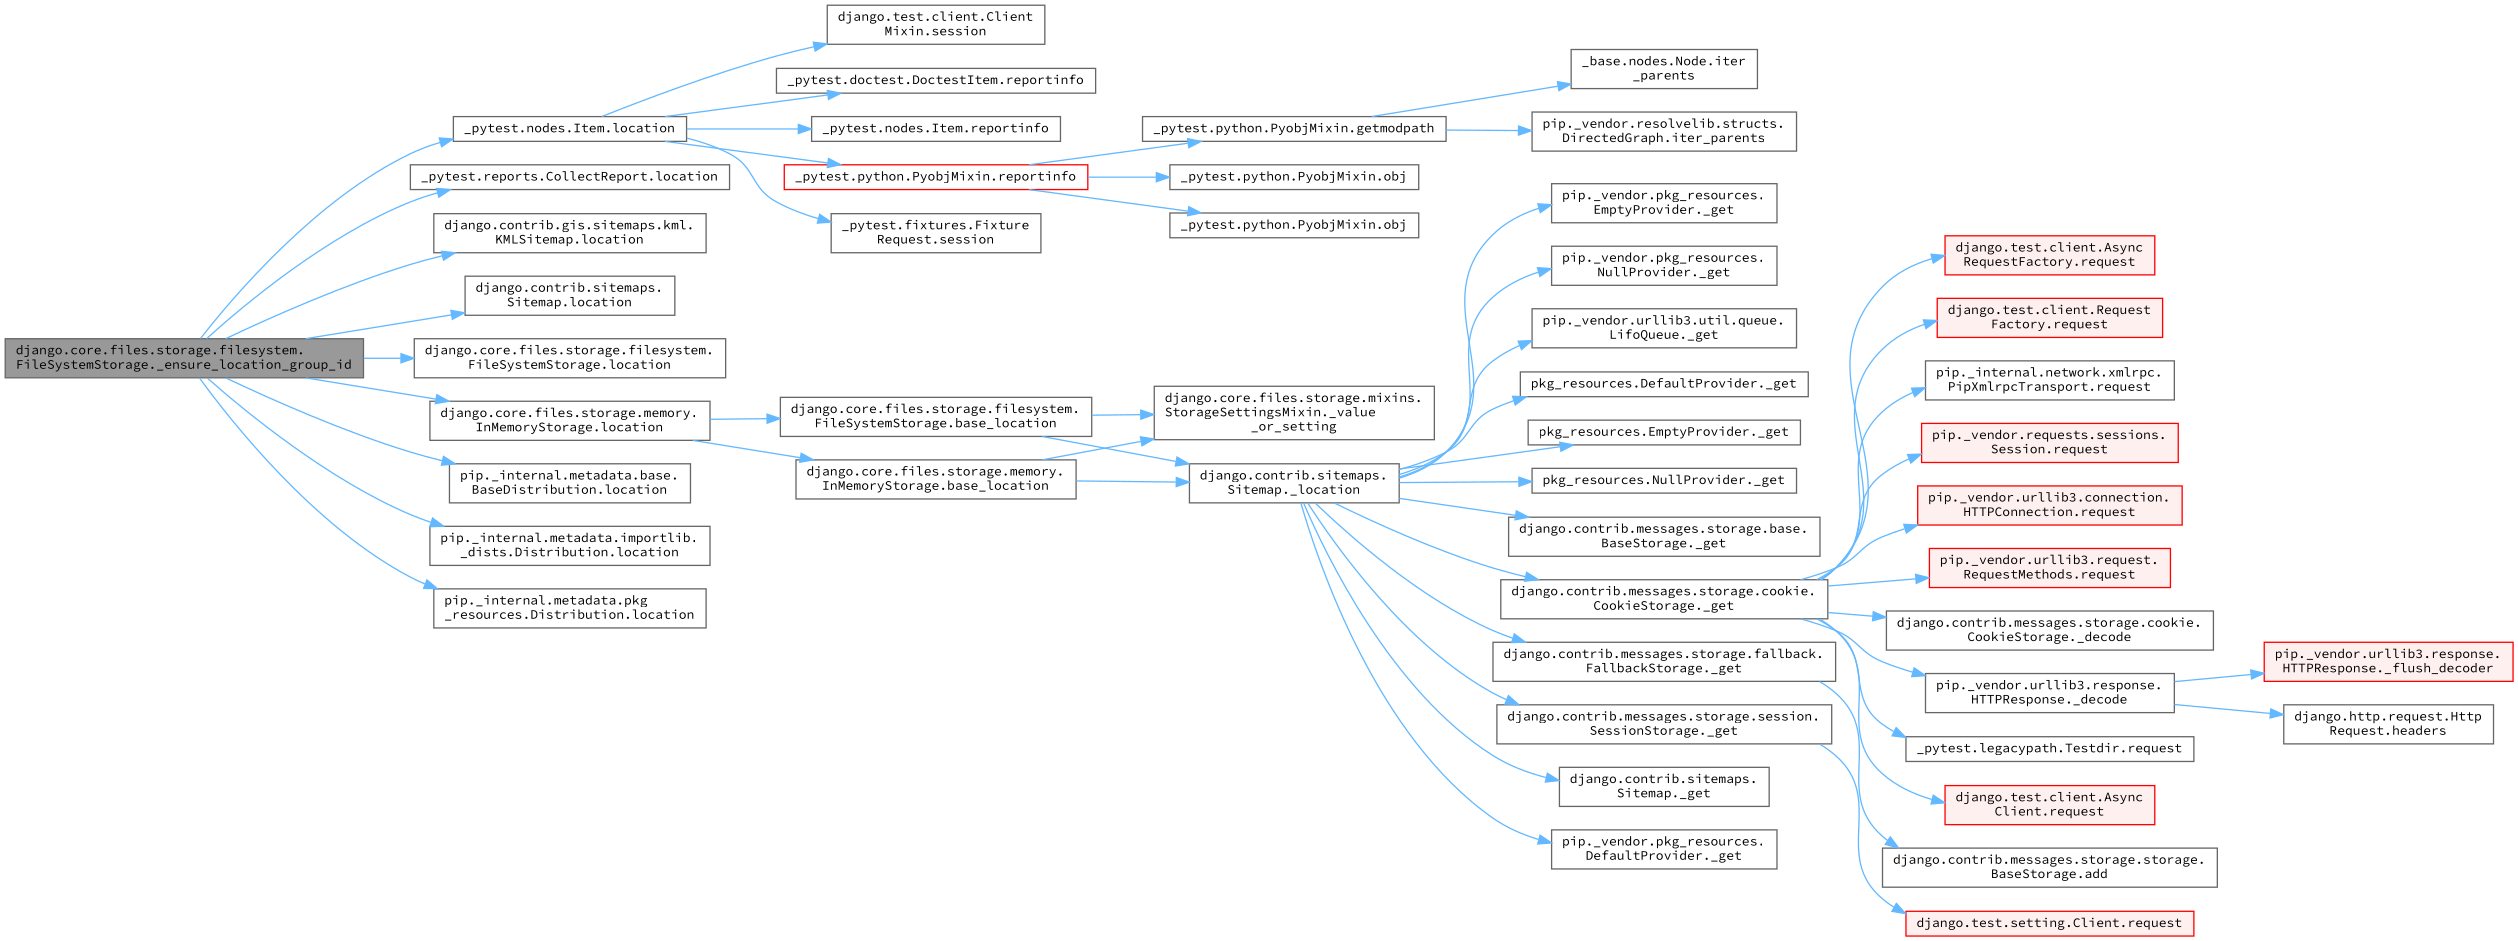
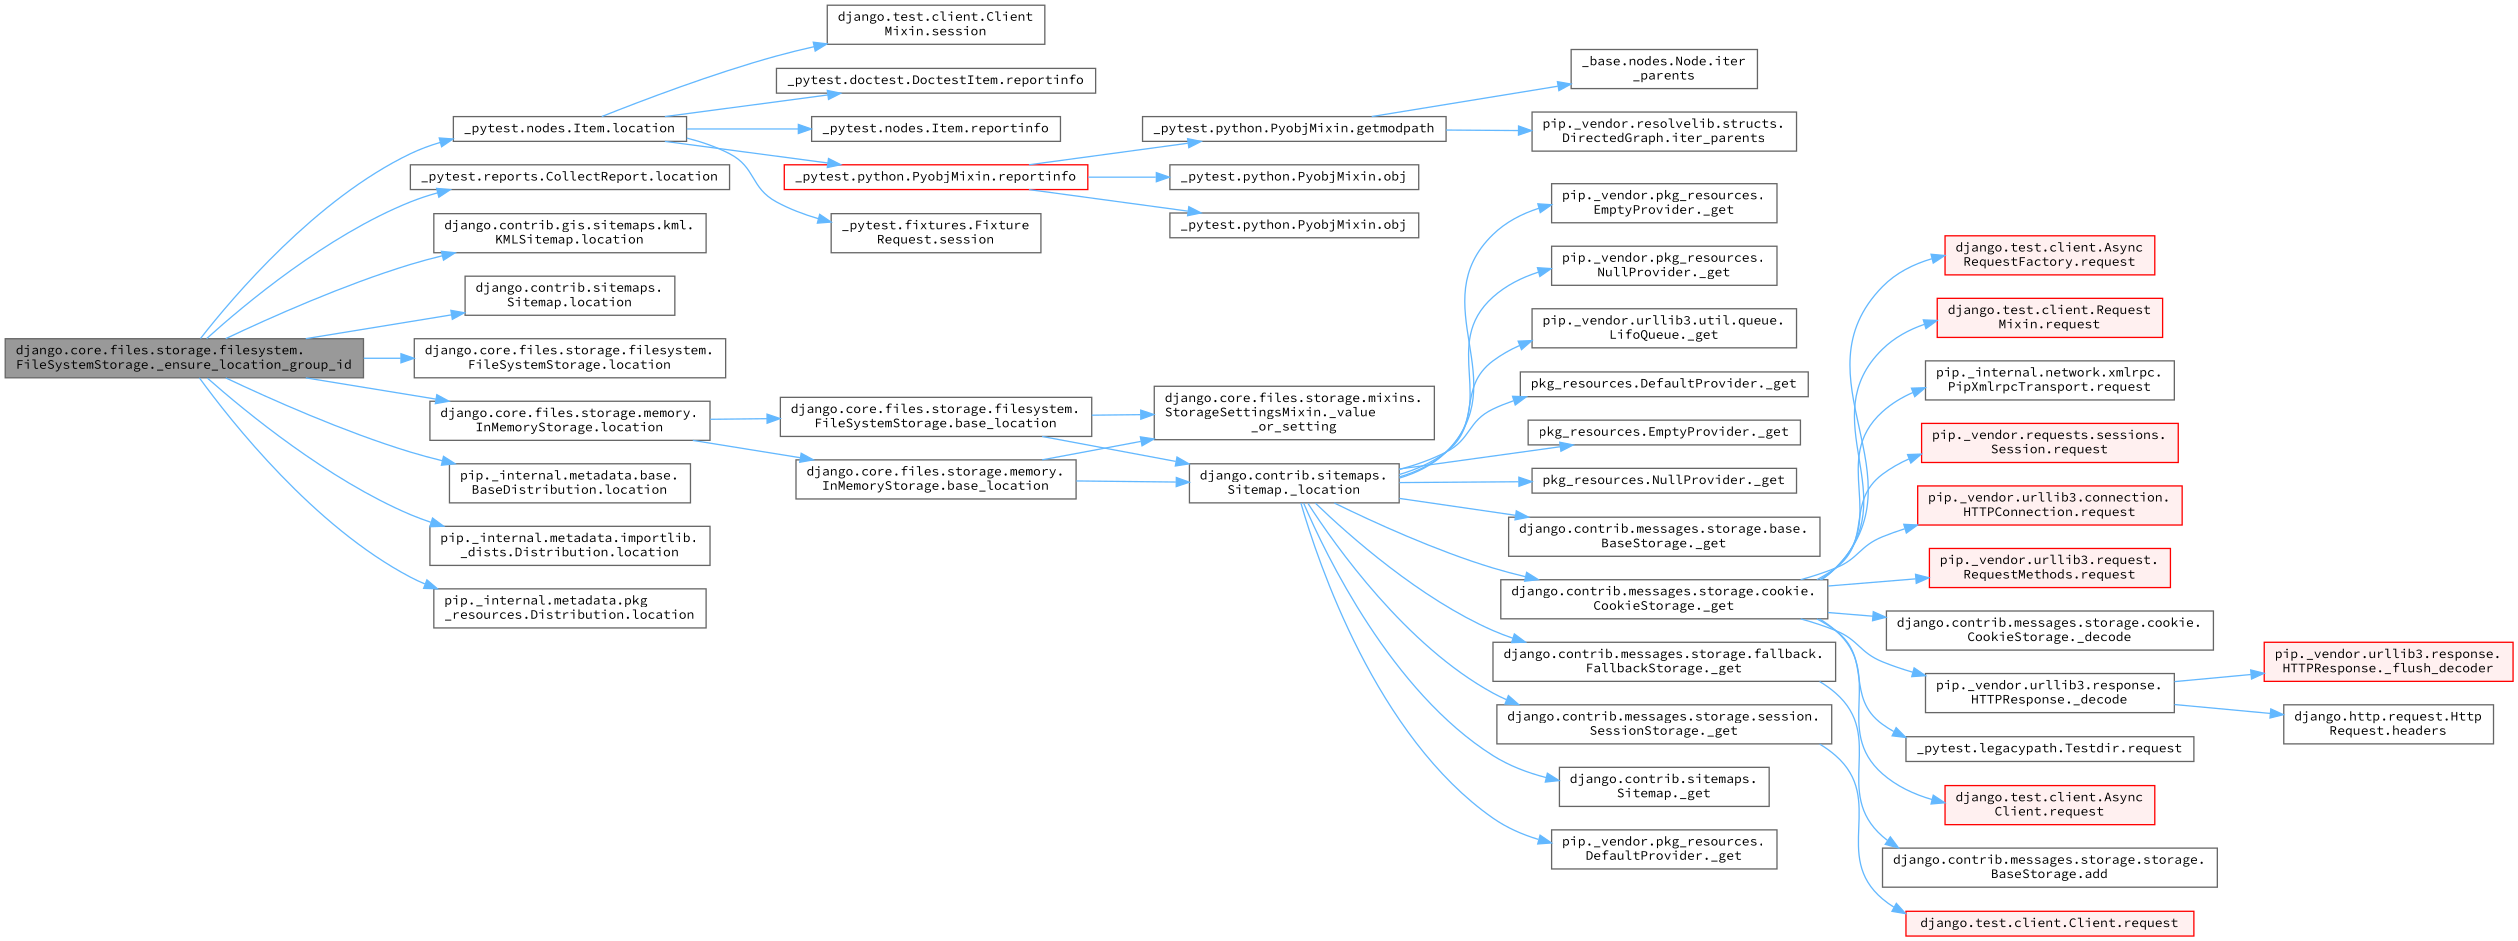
node "django.test.client.Request Factory.request": label "django.test.client.Request Factory.request" -> "django.test.client.Request Mixin.request"
node "django.test.setting.Client.request": label "django.test.setting.Client.request" -> "django.test.client.Client.request"
